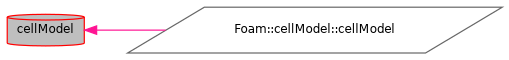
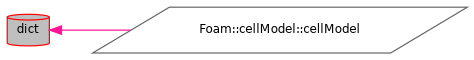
node "cellModel": label "cellModel" -> "dict"
